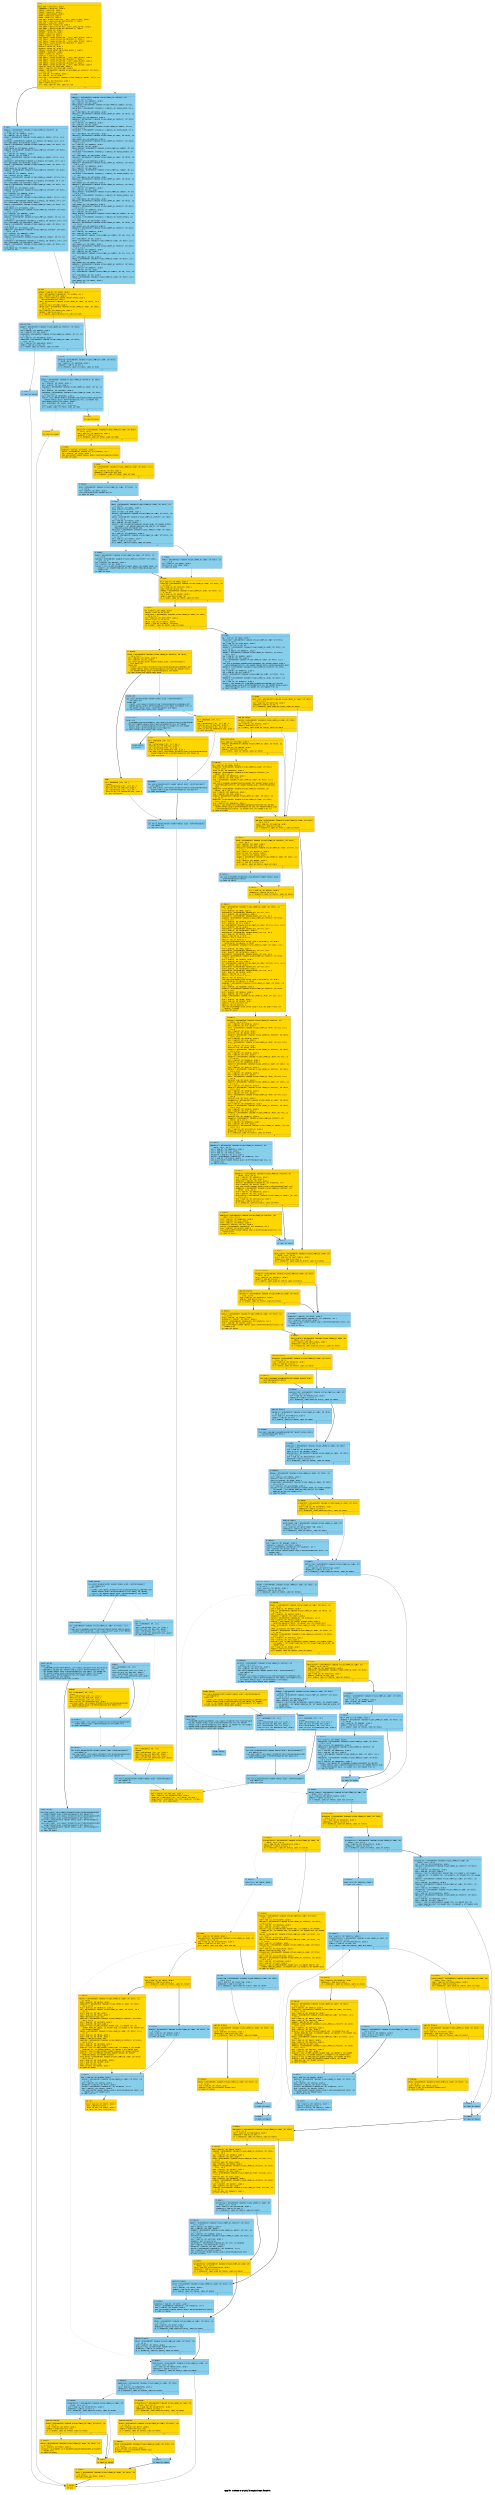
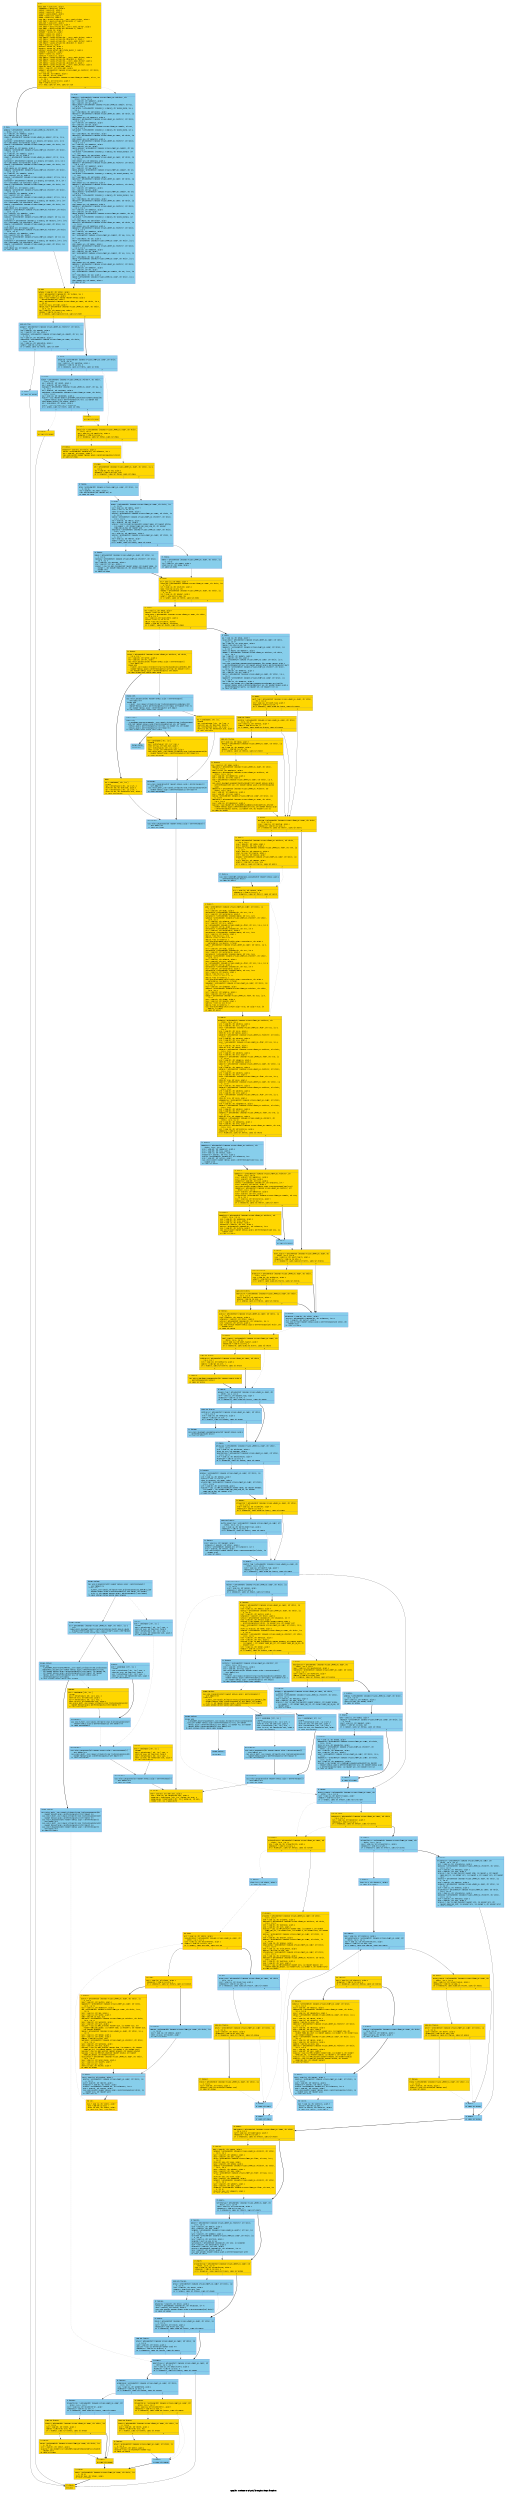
edge "if.end363:" -> "land.lhs.true382:": now "if.end363:" -> "if.end373:"
